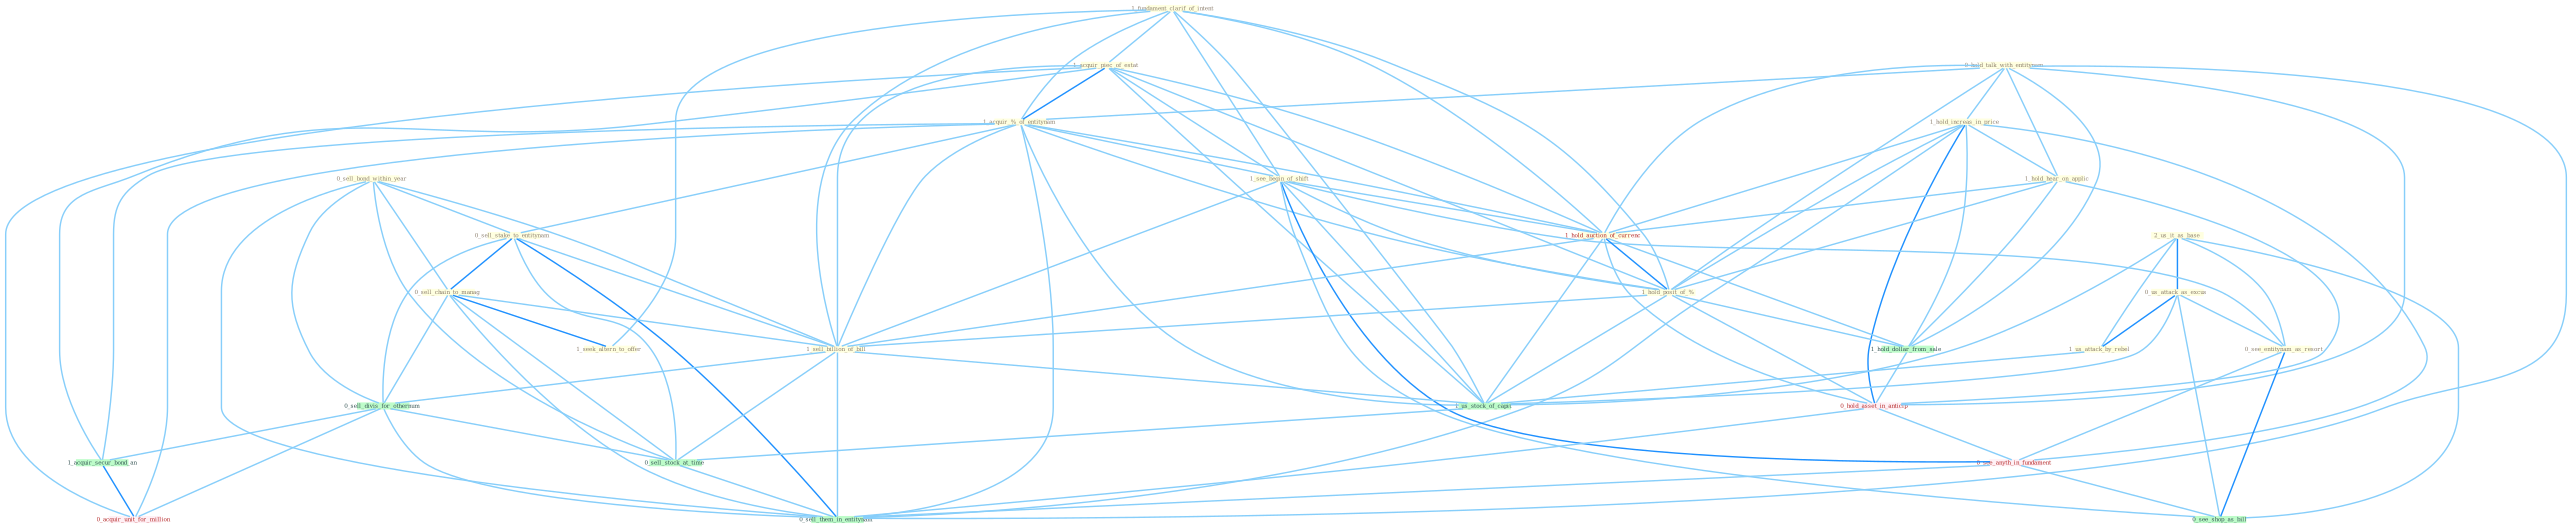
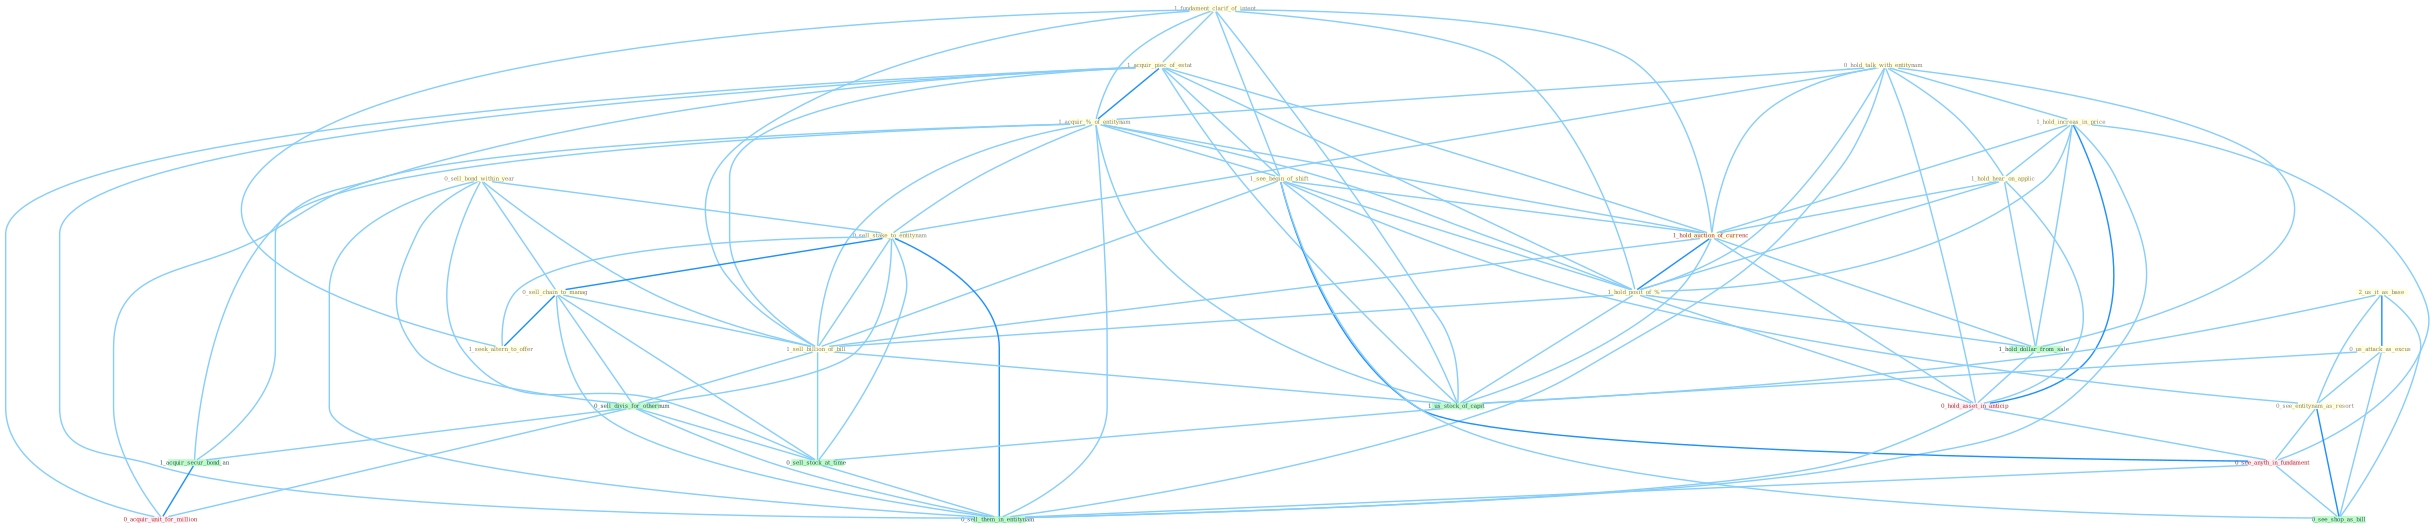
edge "0_hold_talk_with_entitynam" -- "0_sell_stake_to_entitynam": added
edge "0_sell_stake_to_entitynam" -- "1_seek_altern_to_offer": added
node "1_us_attack_by_rebel": removed
edge "1_sell_billion_of_bill" -- "0_sell_them_in_entitynam": now "1_acquir_piec_of_estat" -- "0_sell_them_in_entitynam"
